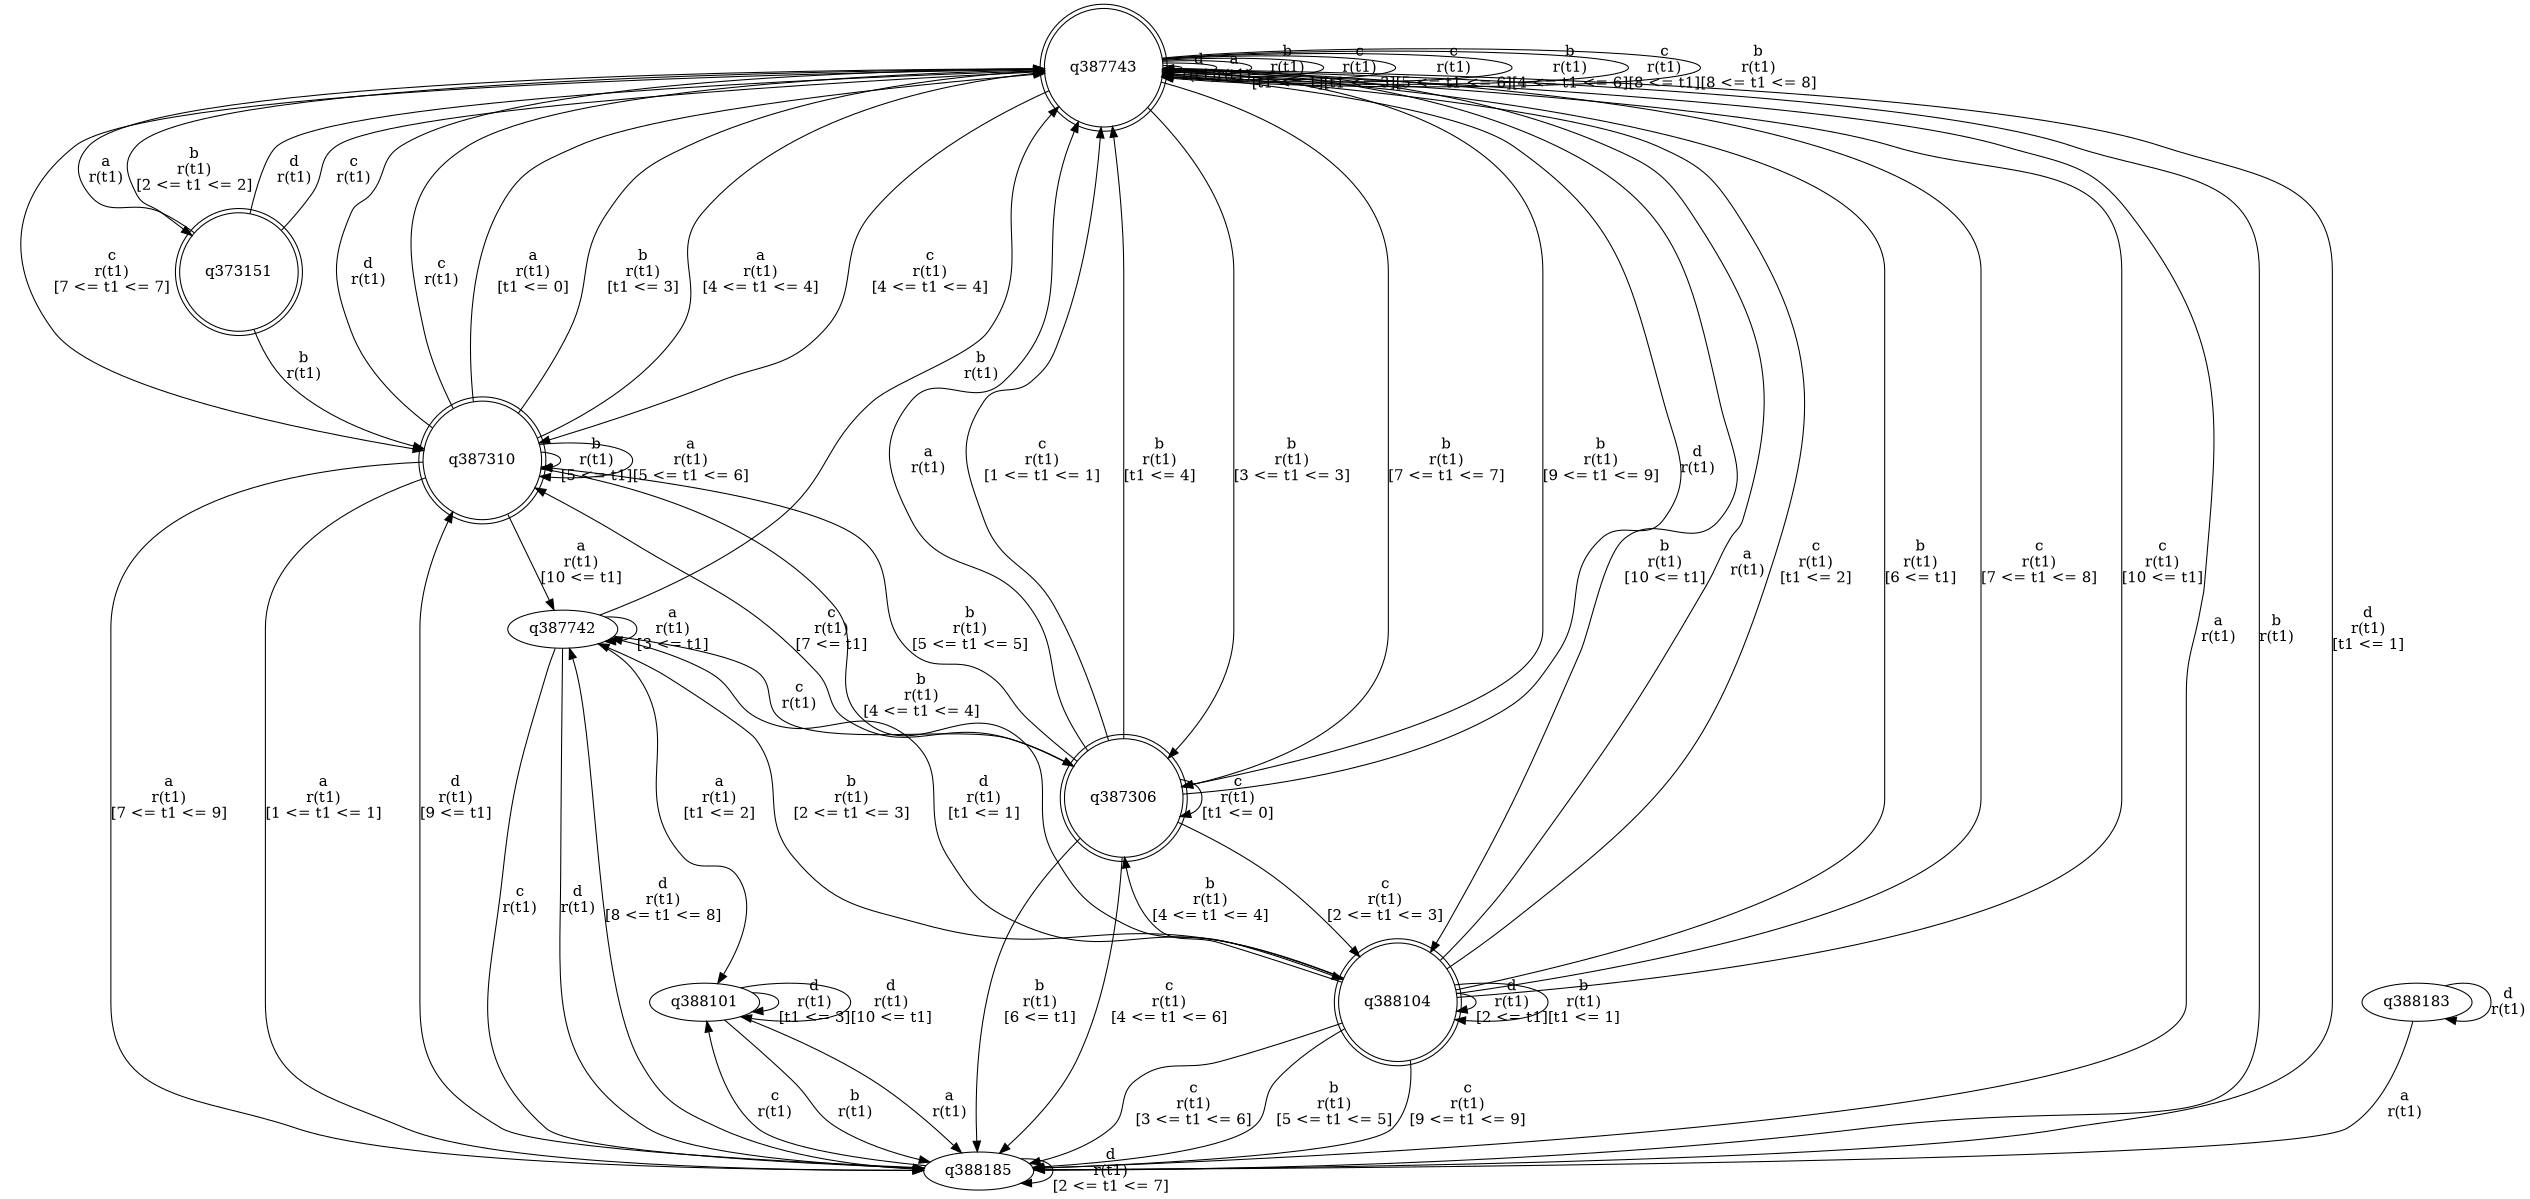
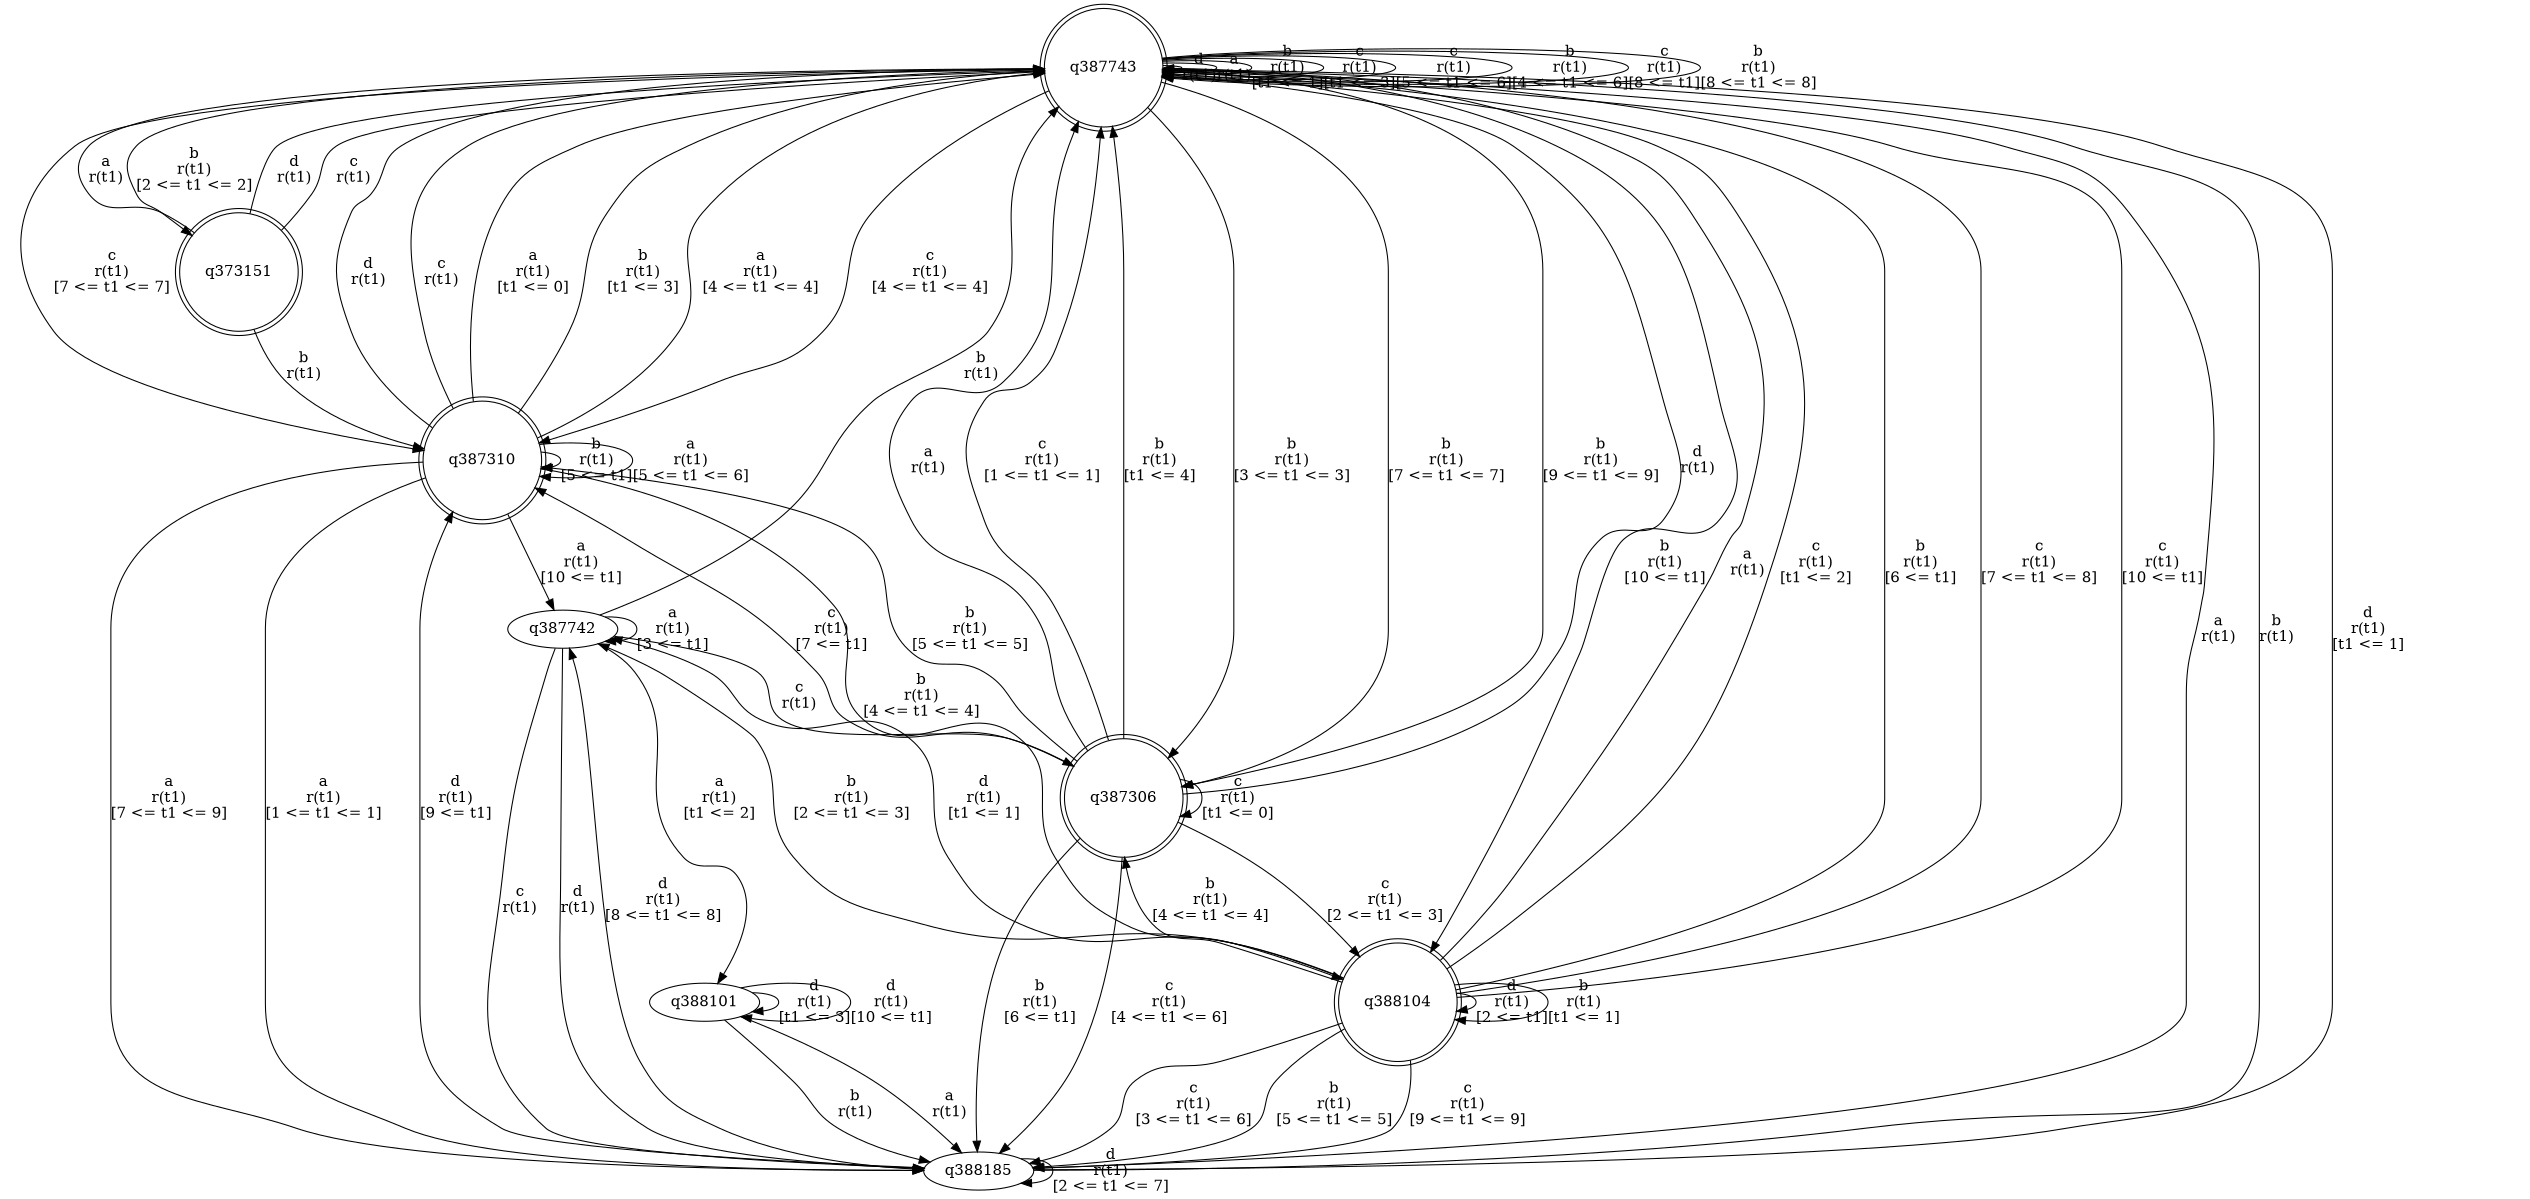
node "q388183": removed
edge "q388185" -> "q388101": removed, label "c r(t1)"
